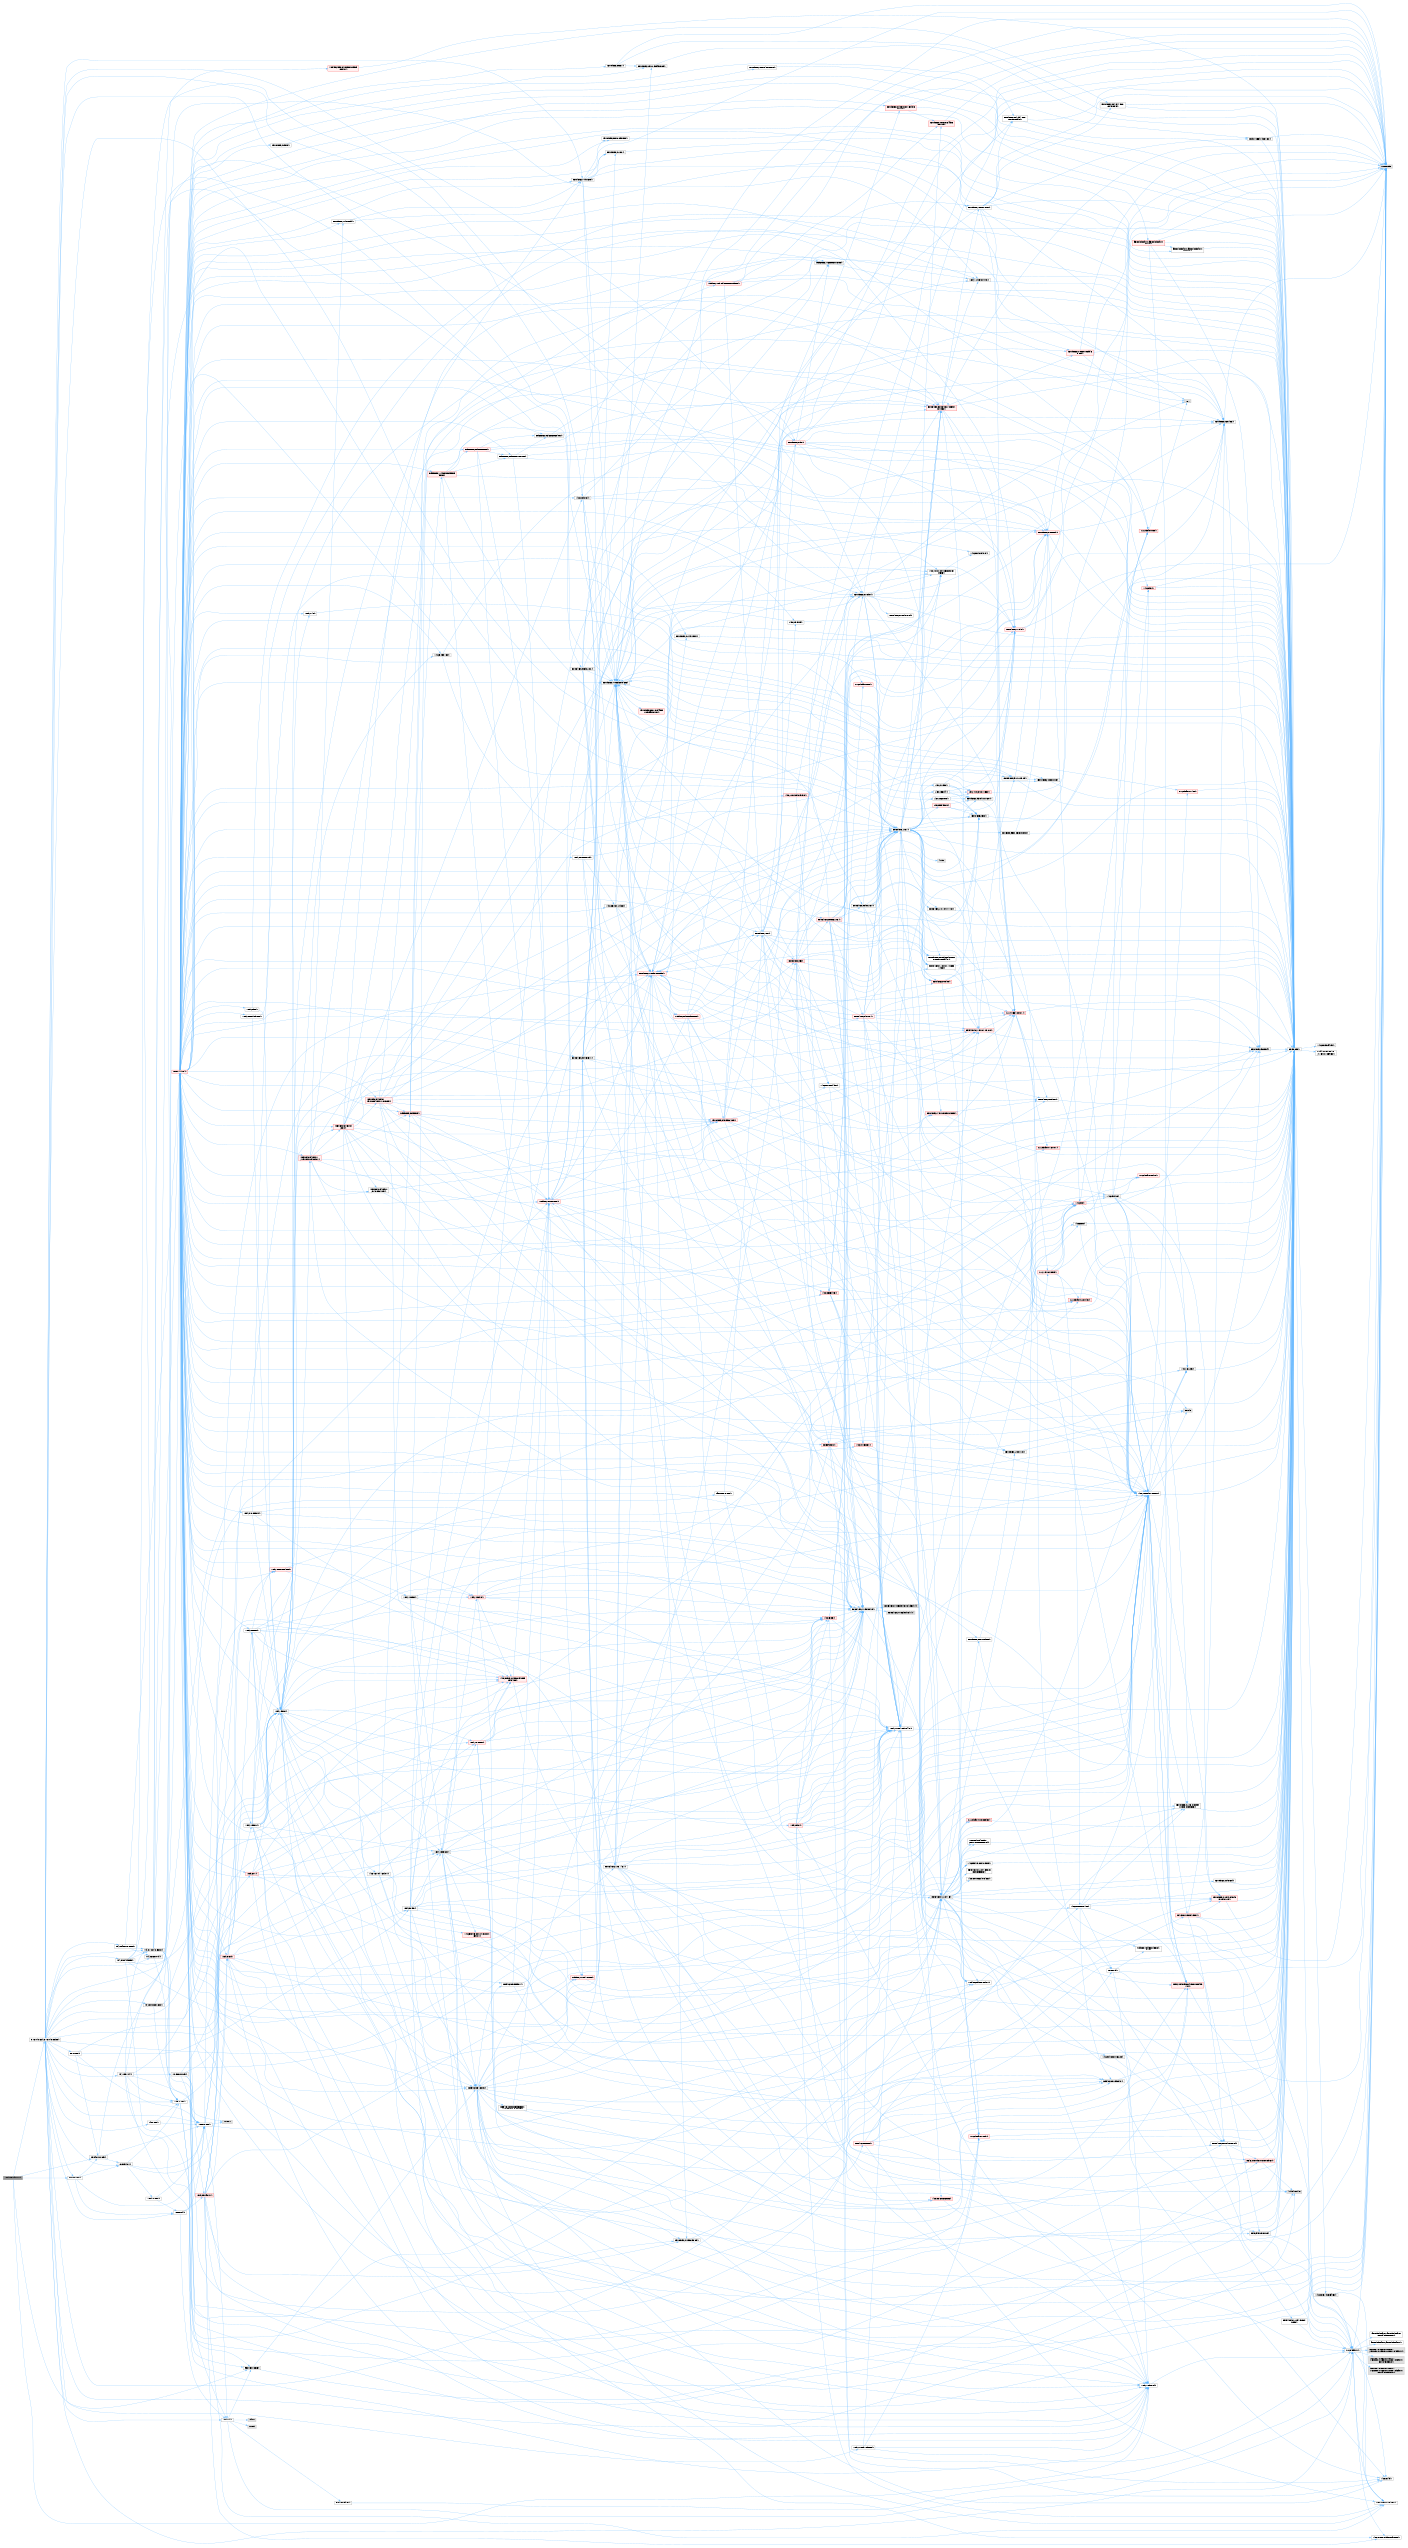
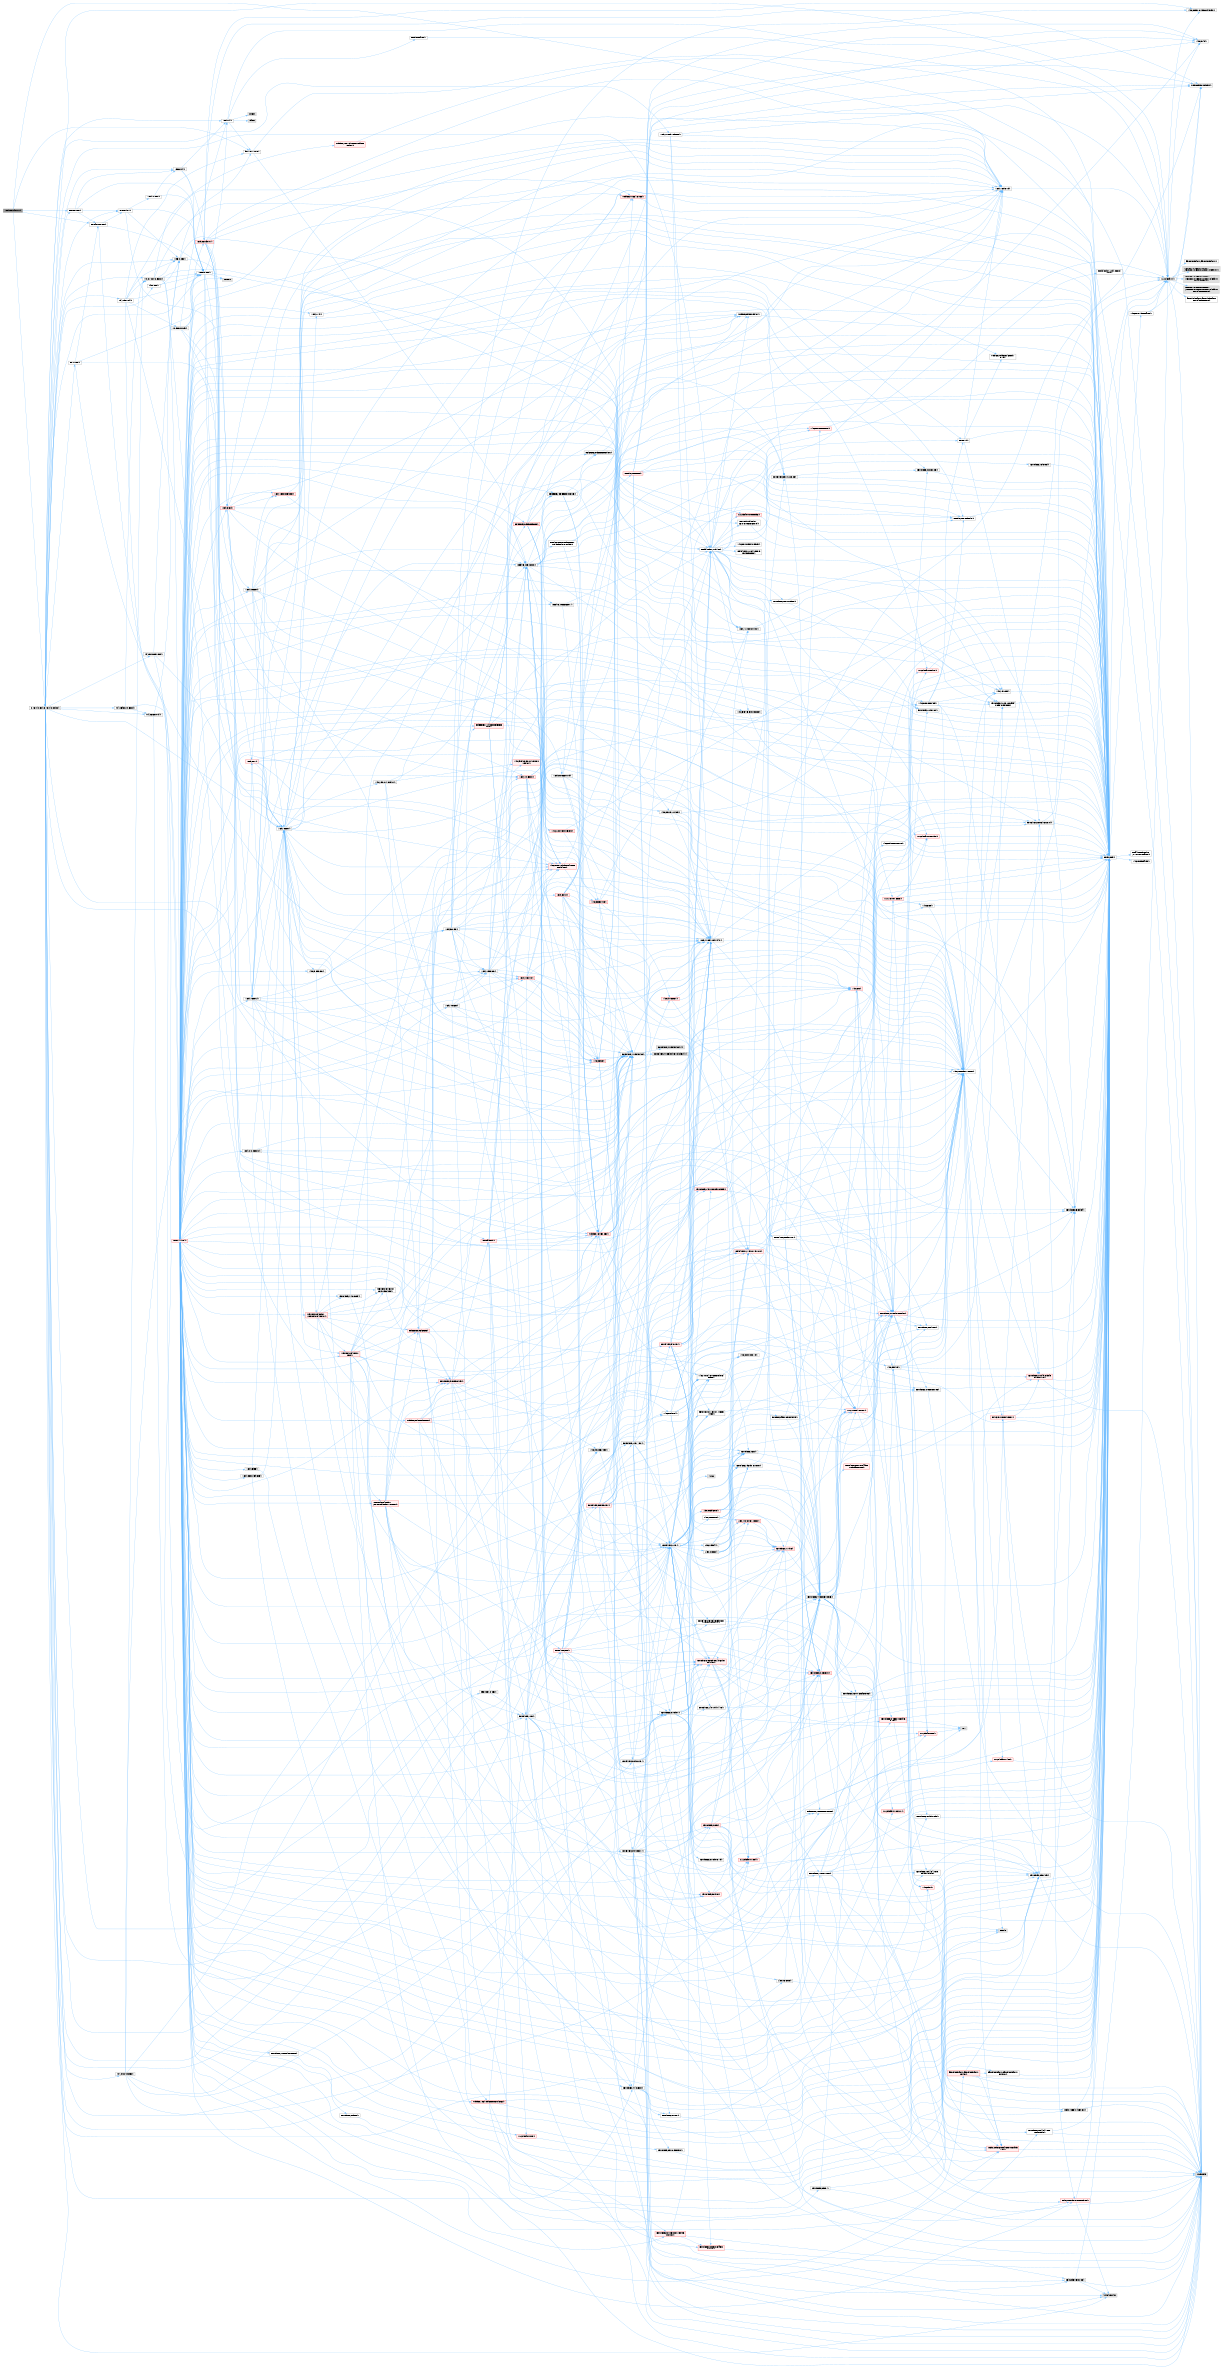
edge "Templates/UnrealTypeTraits.h" -> "UObject/ScriptDelegates.h": reversed
